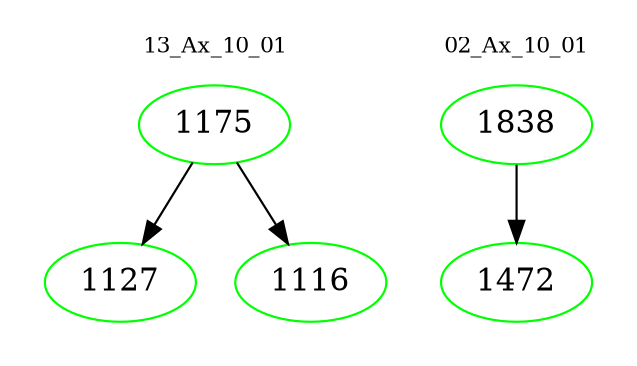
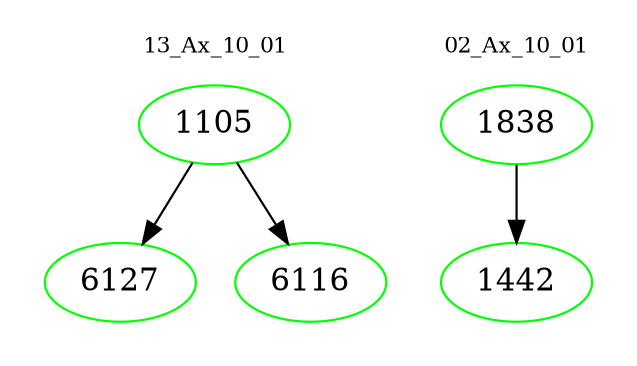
node "1175": label "1175" -> "1105"
node "1127": label "1127" -> "6127"
node "1116": label "1116" -> "6116"
node "1472": label "1472" -> "1442"
